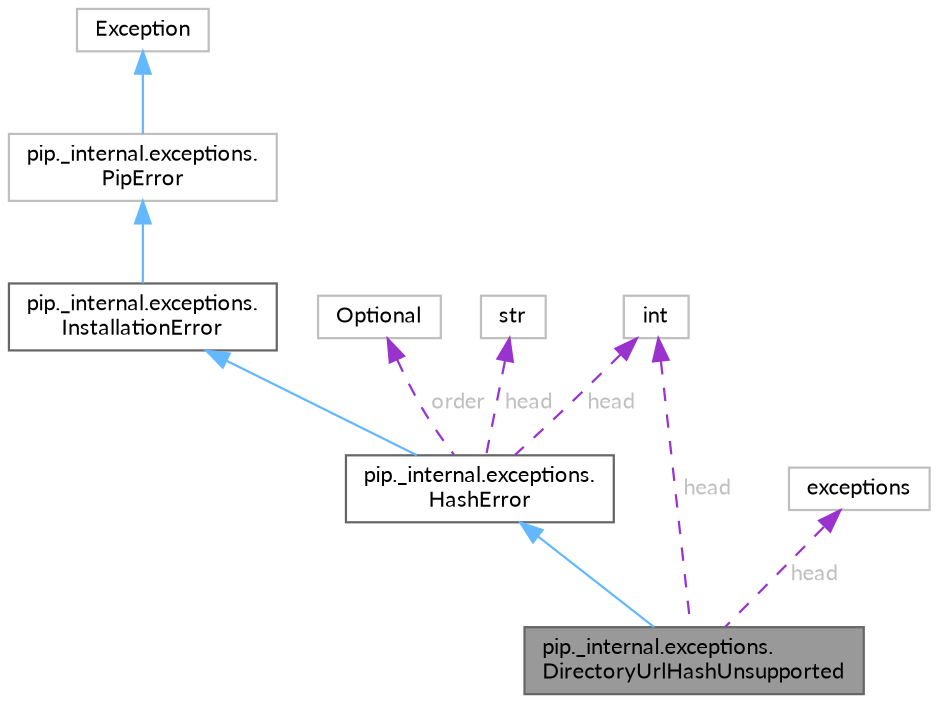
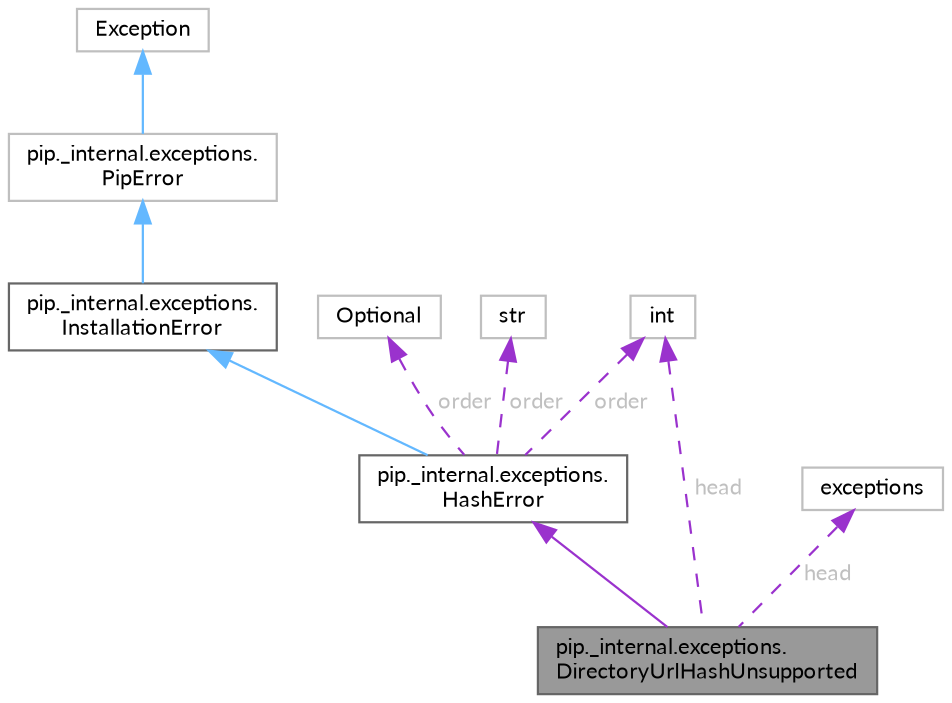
edge "pip._internal.exceptions. HashError" -> "str": label " head" -> " order"
edge "pip._internal.exceptions. HashError" -> "int": label " head" -> " order"
edge "pip._internal.exceptions. DirectoryUrlHashUnsupported" -> "pip._internal.exceptions. HashError": color steelblue1 -> darkorchid3
